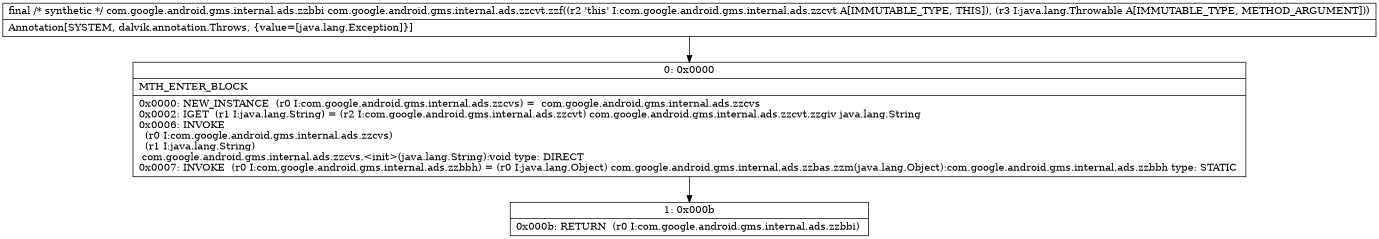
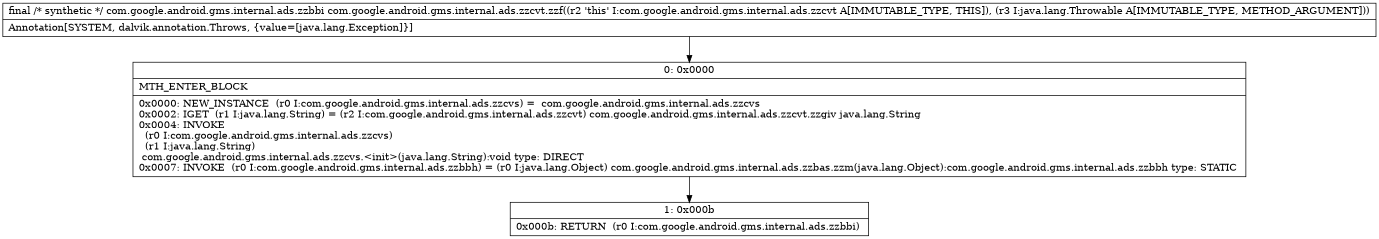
node "0: 0x0000": text "0x0006: INVOKE" -> "0x0004: INVOKE"
